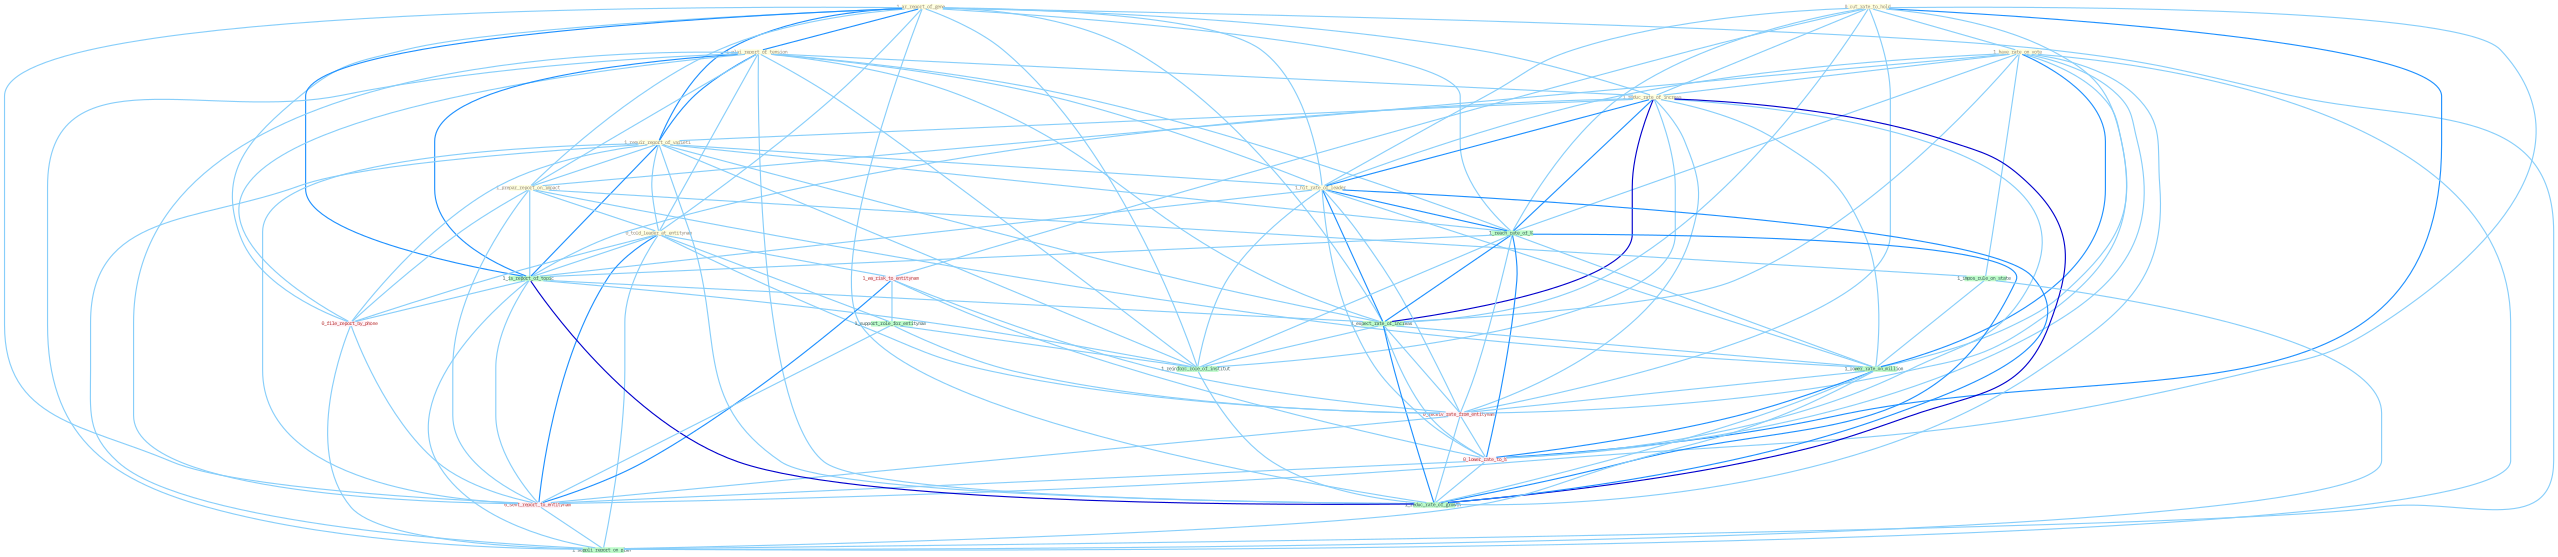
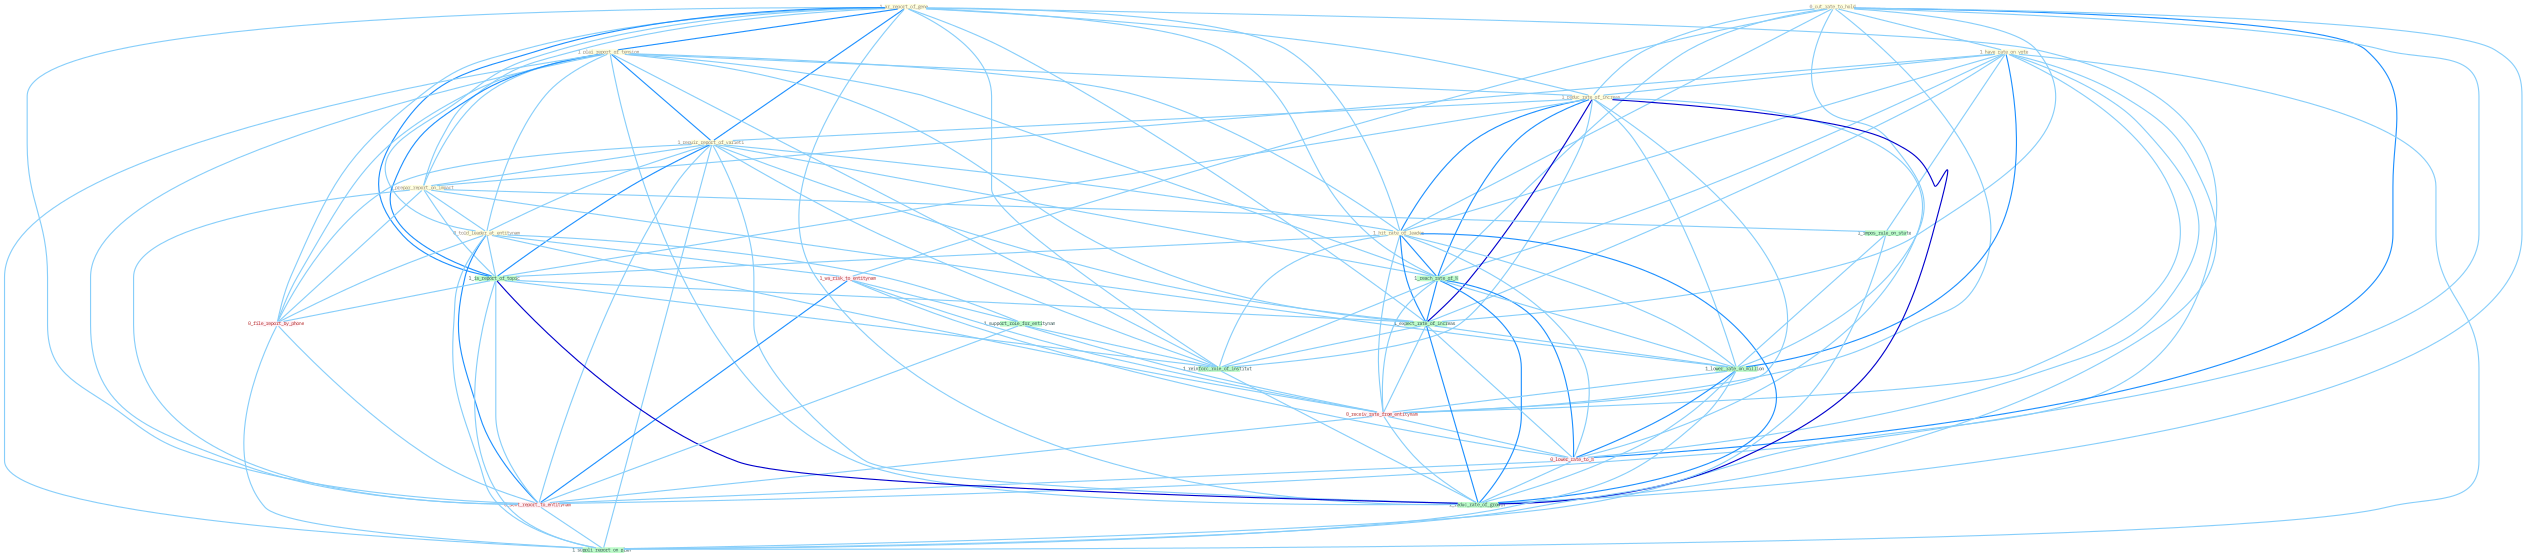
edge "1_reach_rate_of_%" -- "1_is_report_of_topic": removed
edge "0_cut_rate_to_hold" -- "1_reduc_rate_of_growth": added
